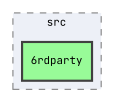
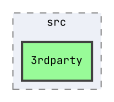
node "6rdparty": label "6rdparty" -> "3rdparty"
